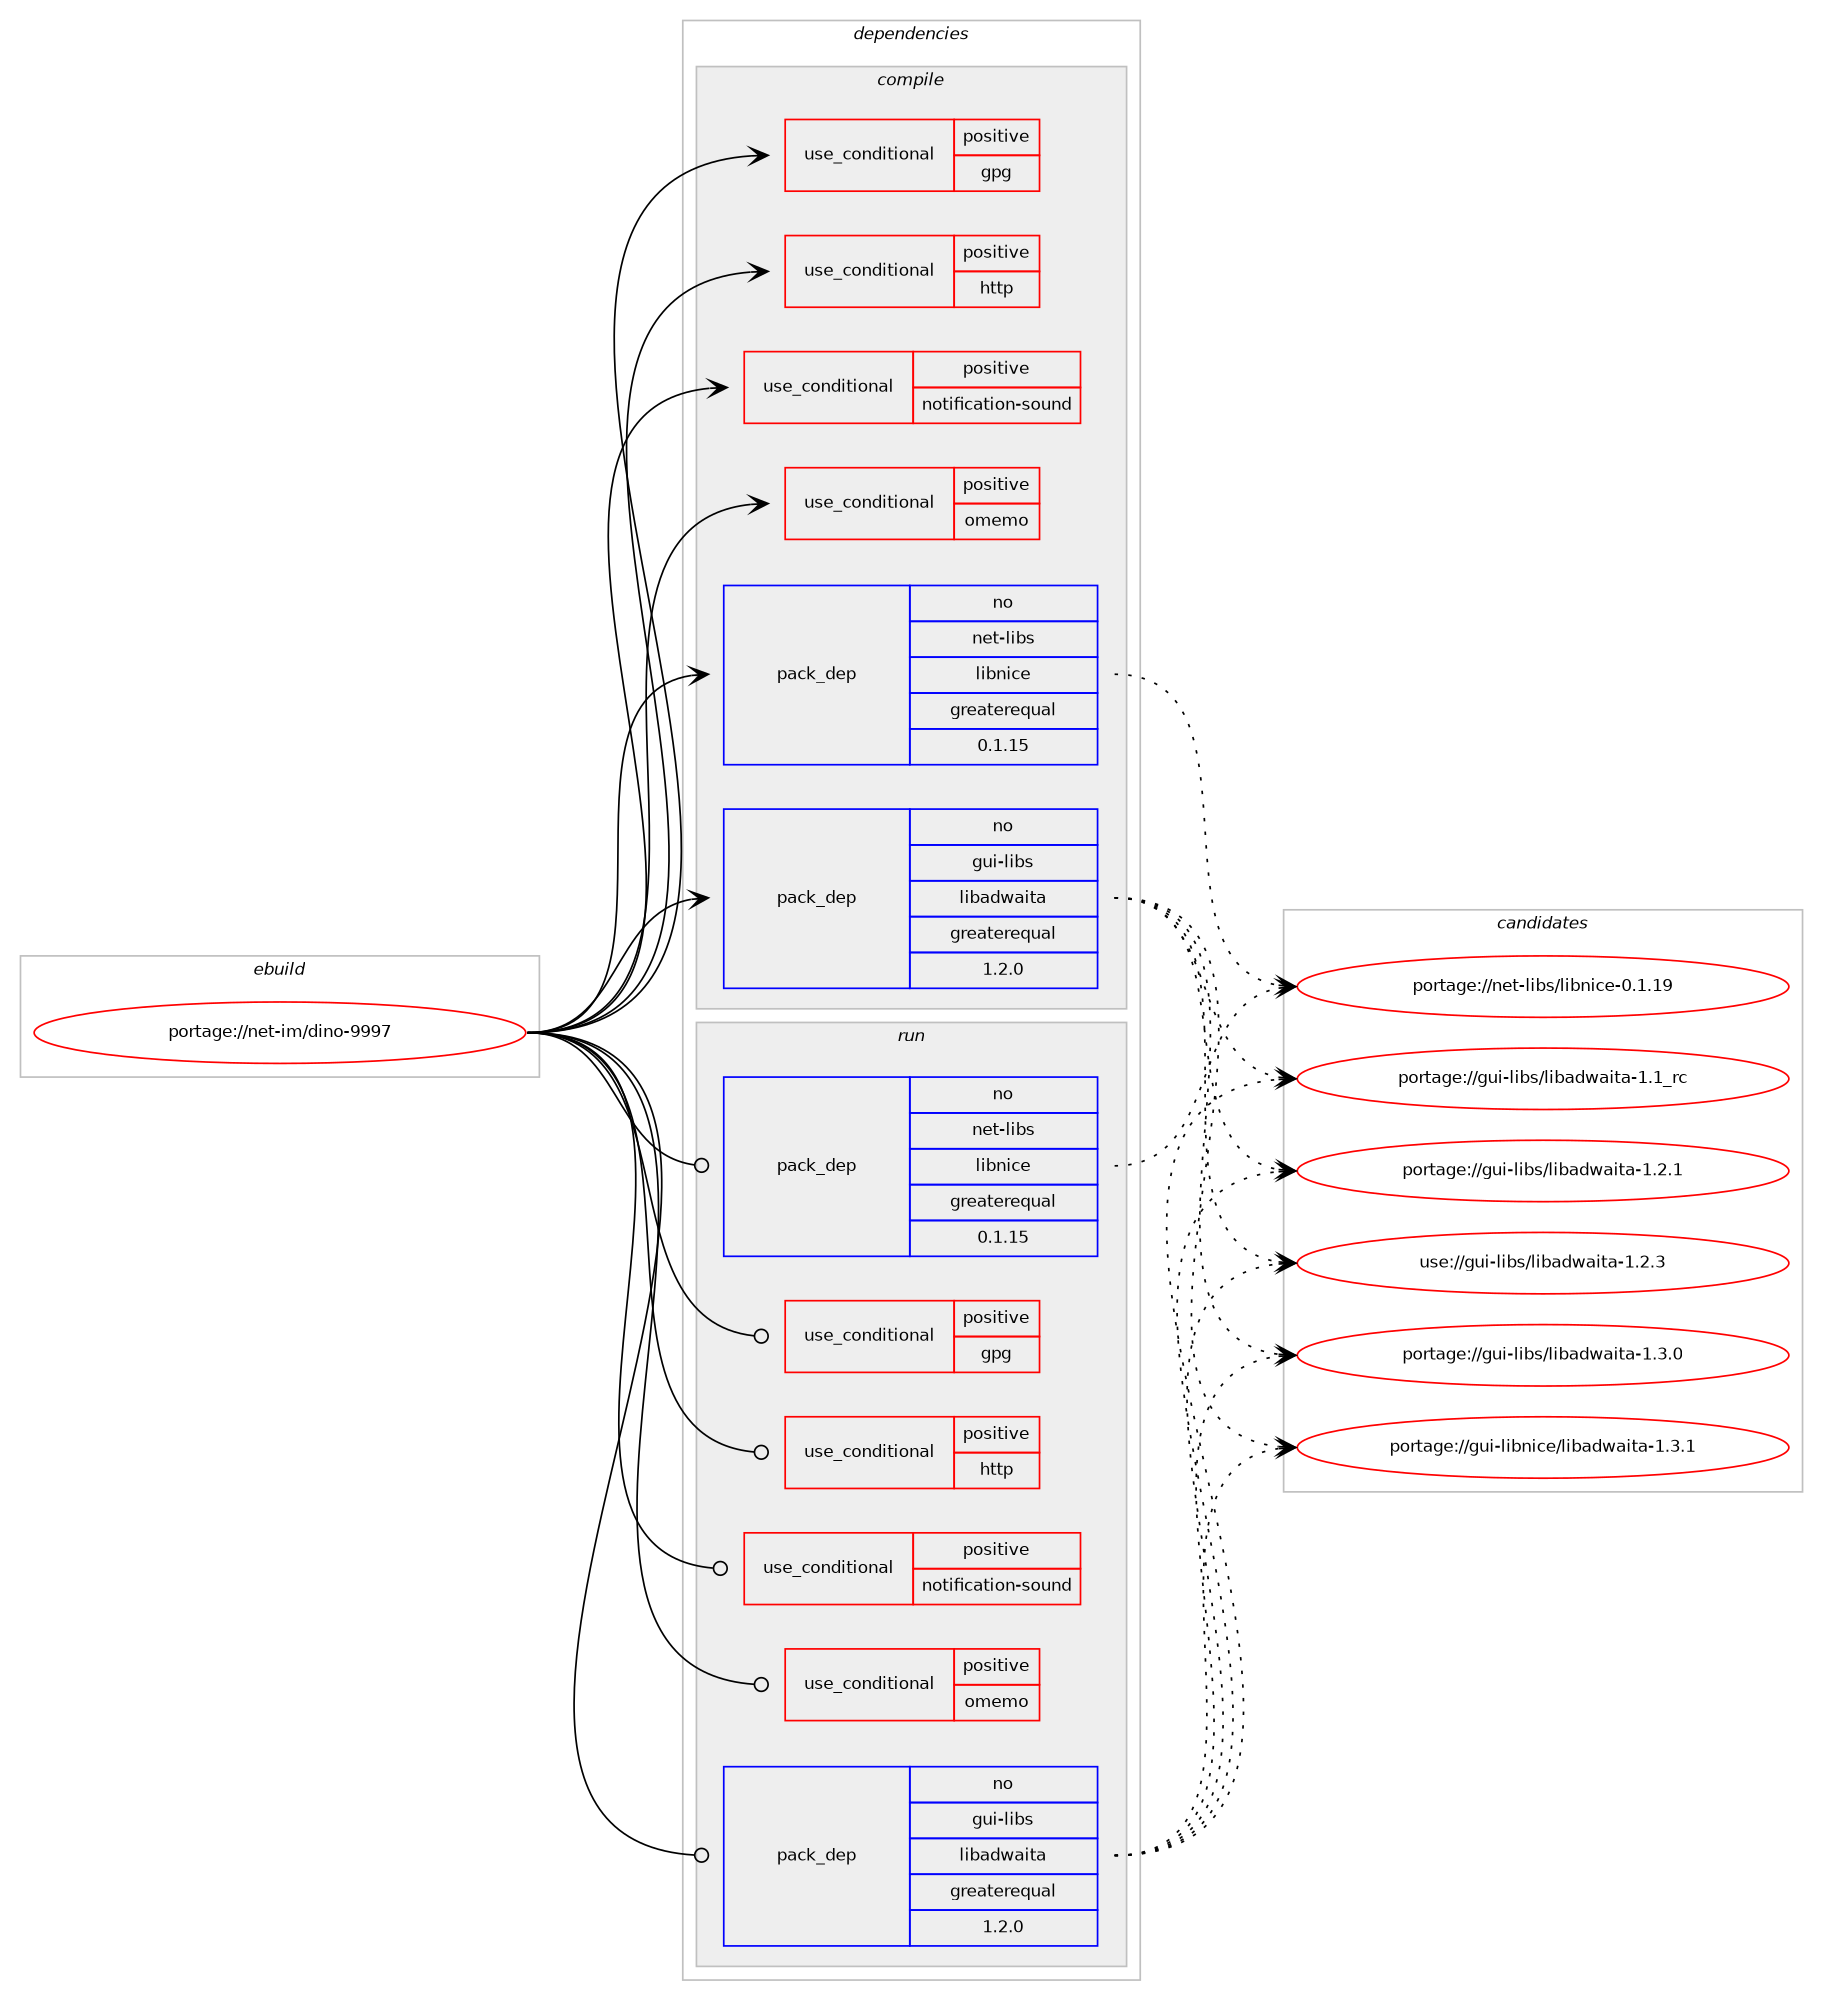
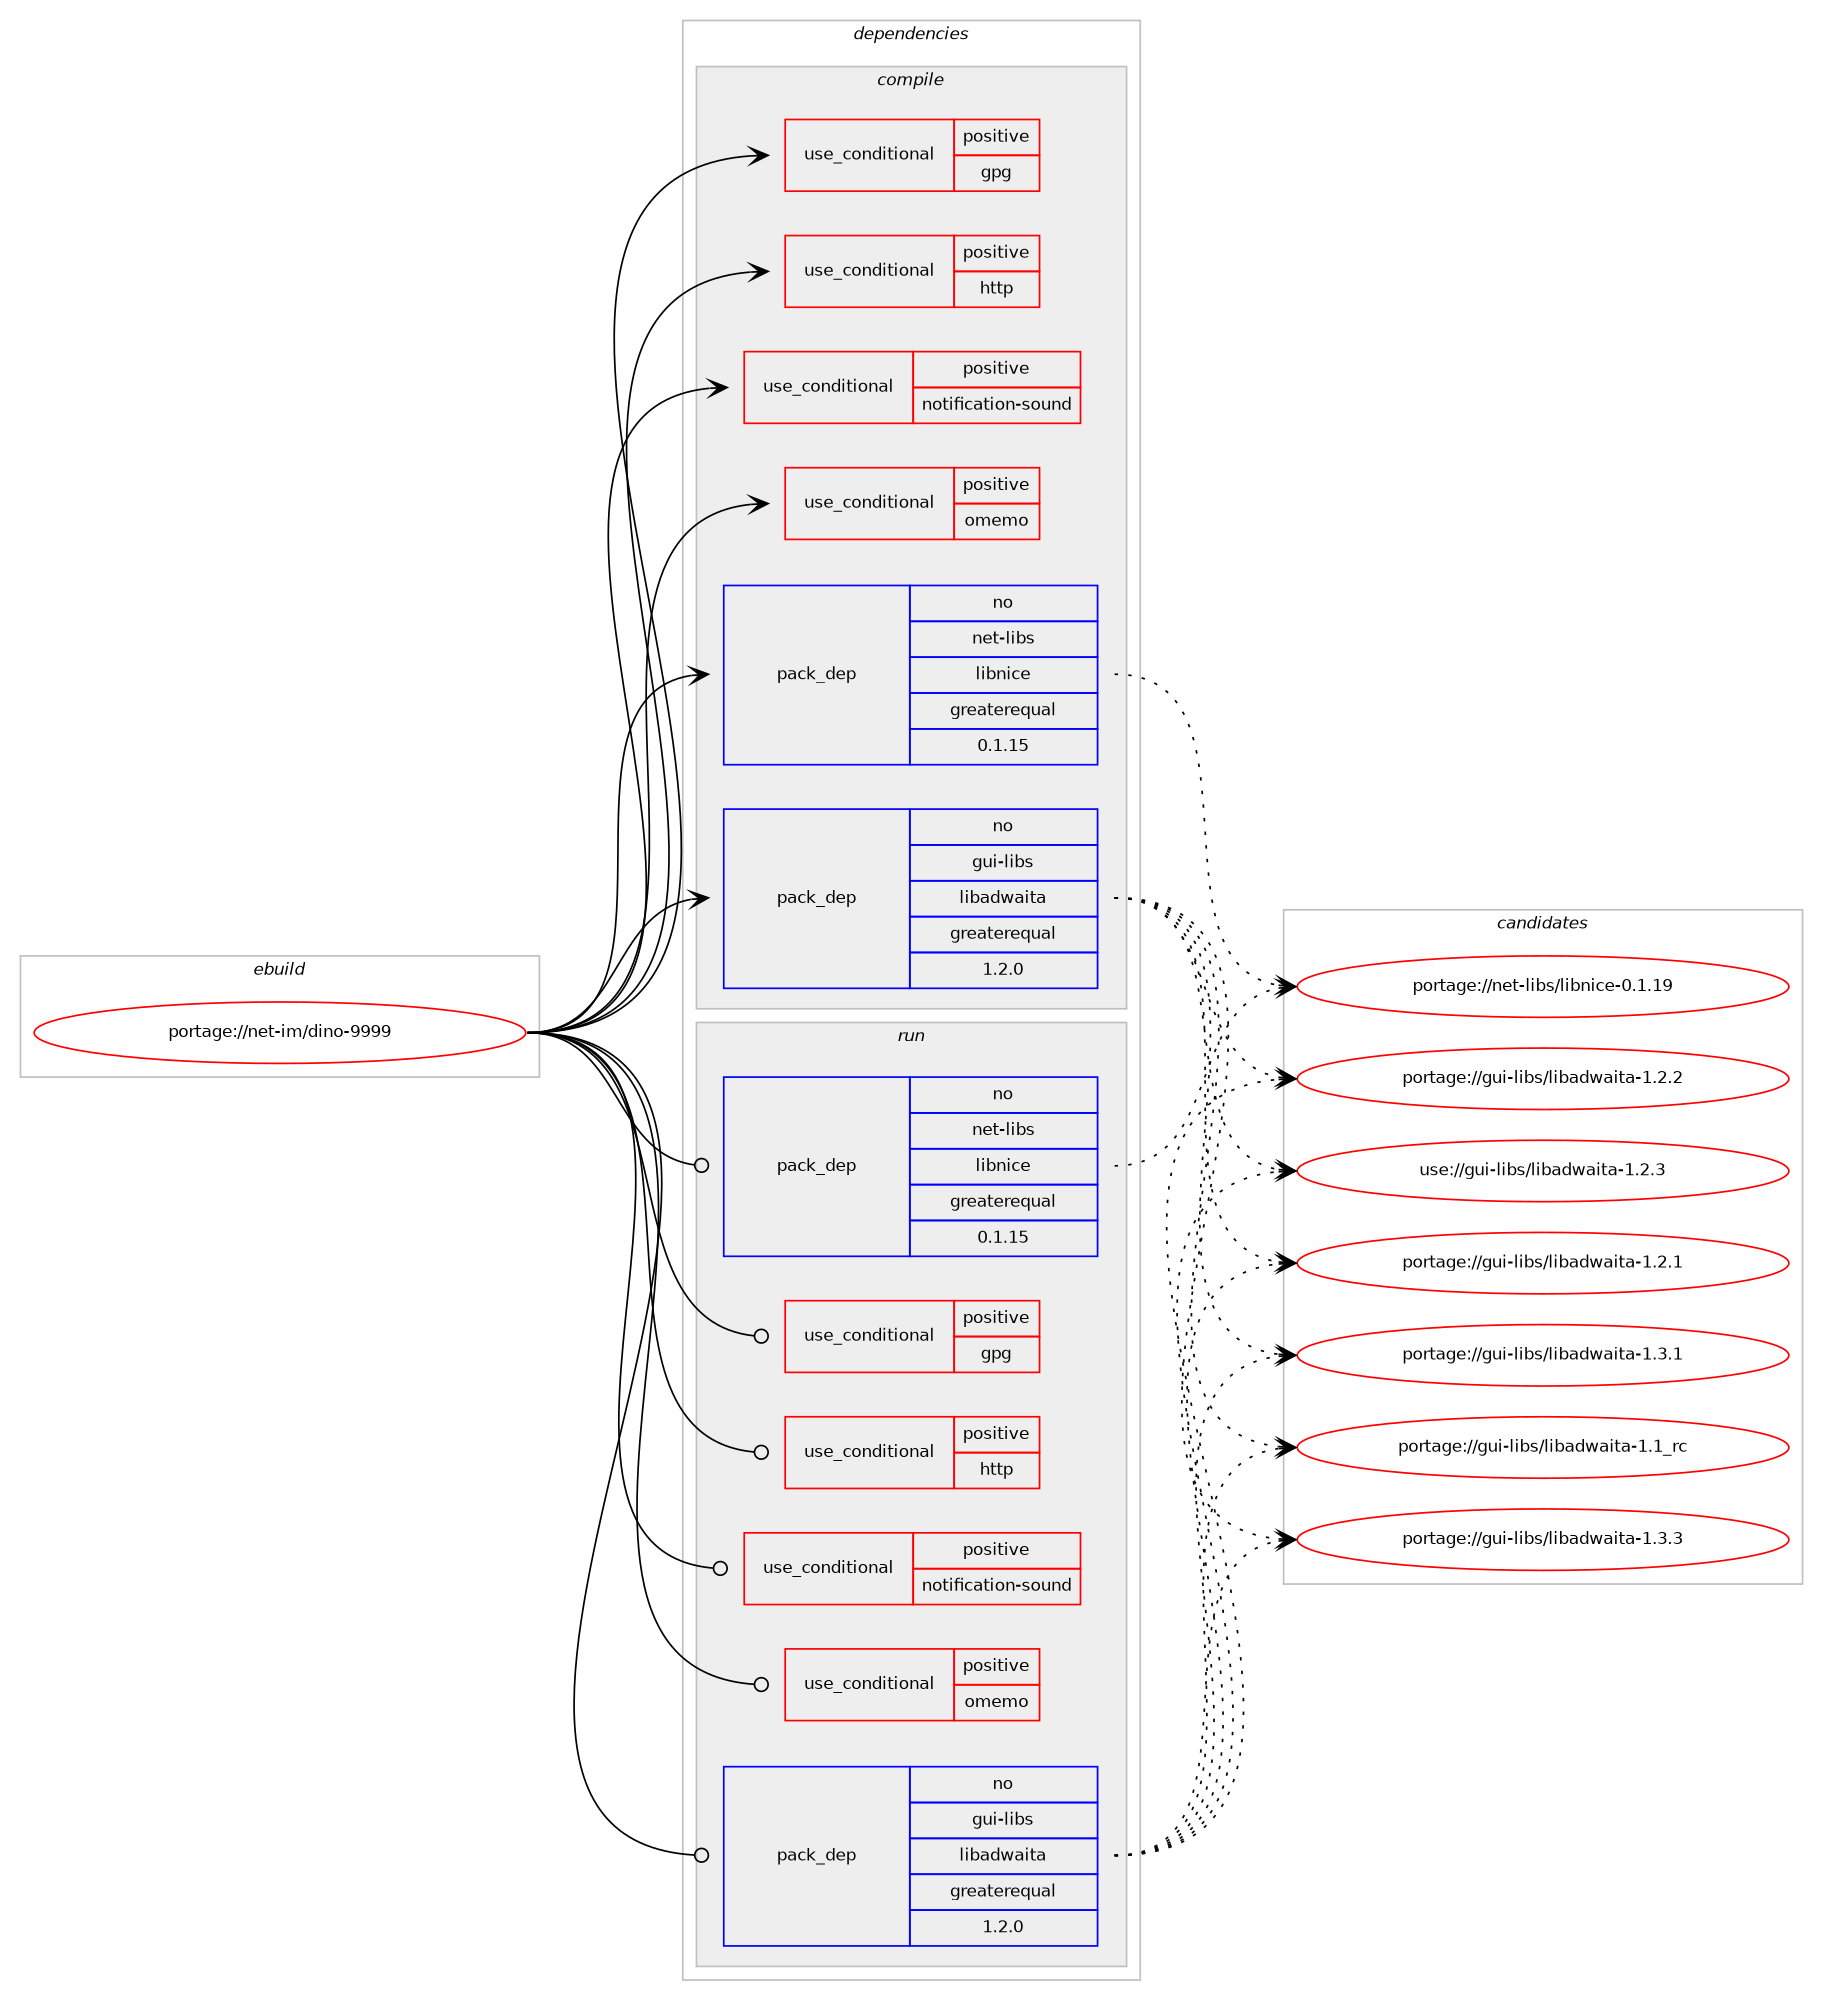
node "portage://net-im/dino-9997": label "portage://net-im/dino-9997" -> "portage://net-im/dino-9999"
node "portage://gui-libs/libadwaita-1.2.2": added
node "portage://gui-libs/libadwaita-1.3.0": label "portage://gui-libs/libadwaita-1.3.0" -> "portage://gui-libs/libadwaita-1.3.3"
node "portage://gui-libnice/libadwaita-1.3.1": label "portage://gui-libnice/libadwaita-1.3.1" -> "portage://gui-libs/libadwaita-1.3.1"
